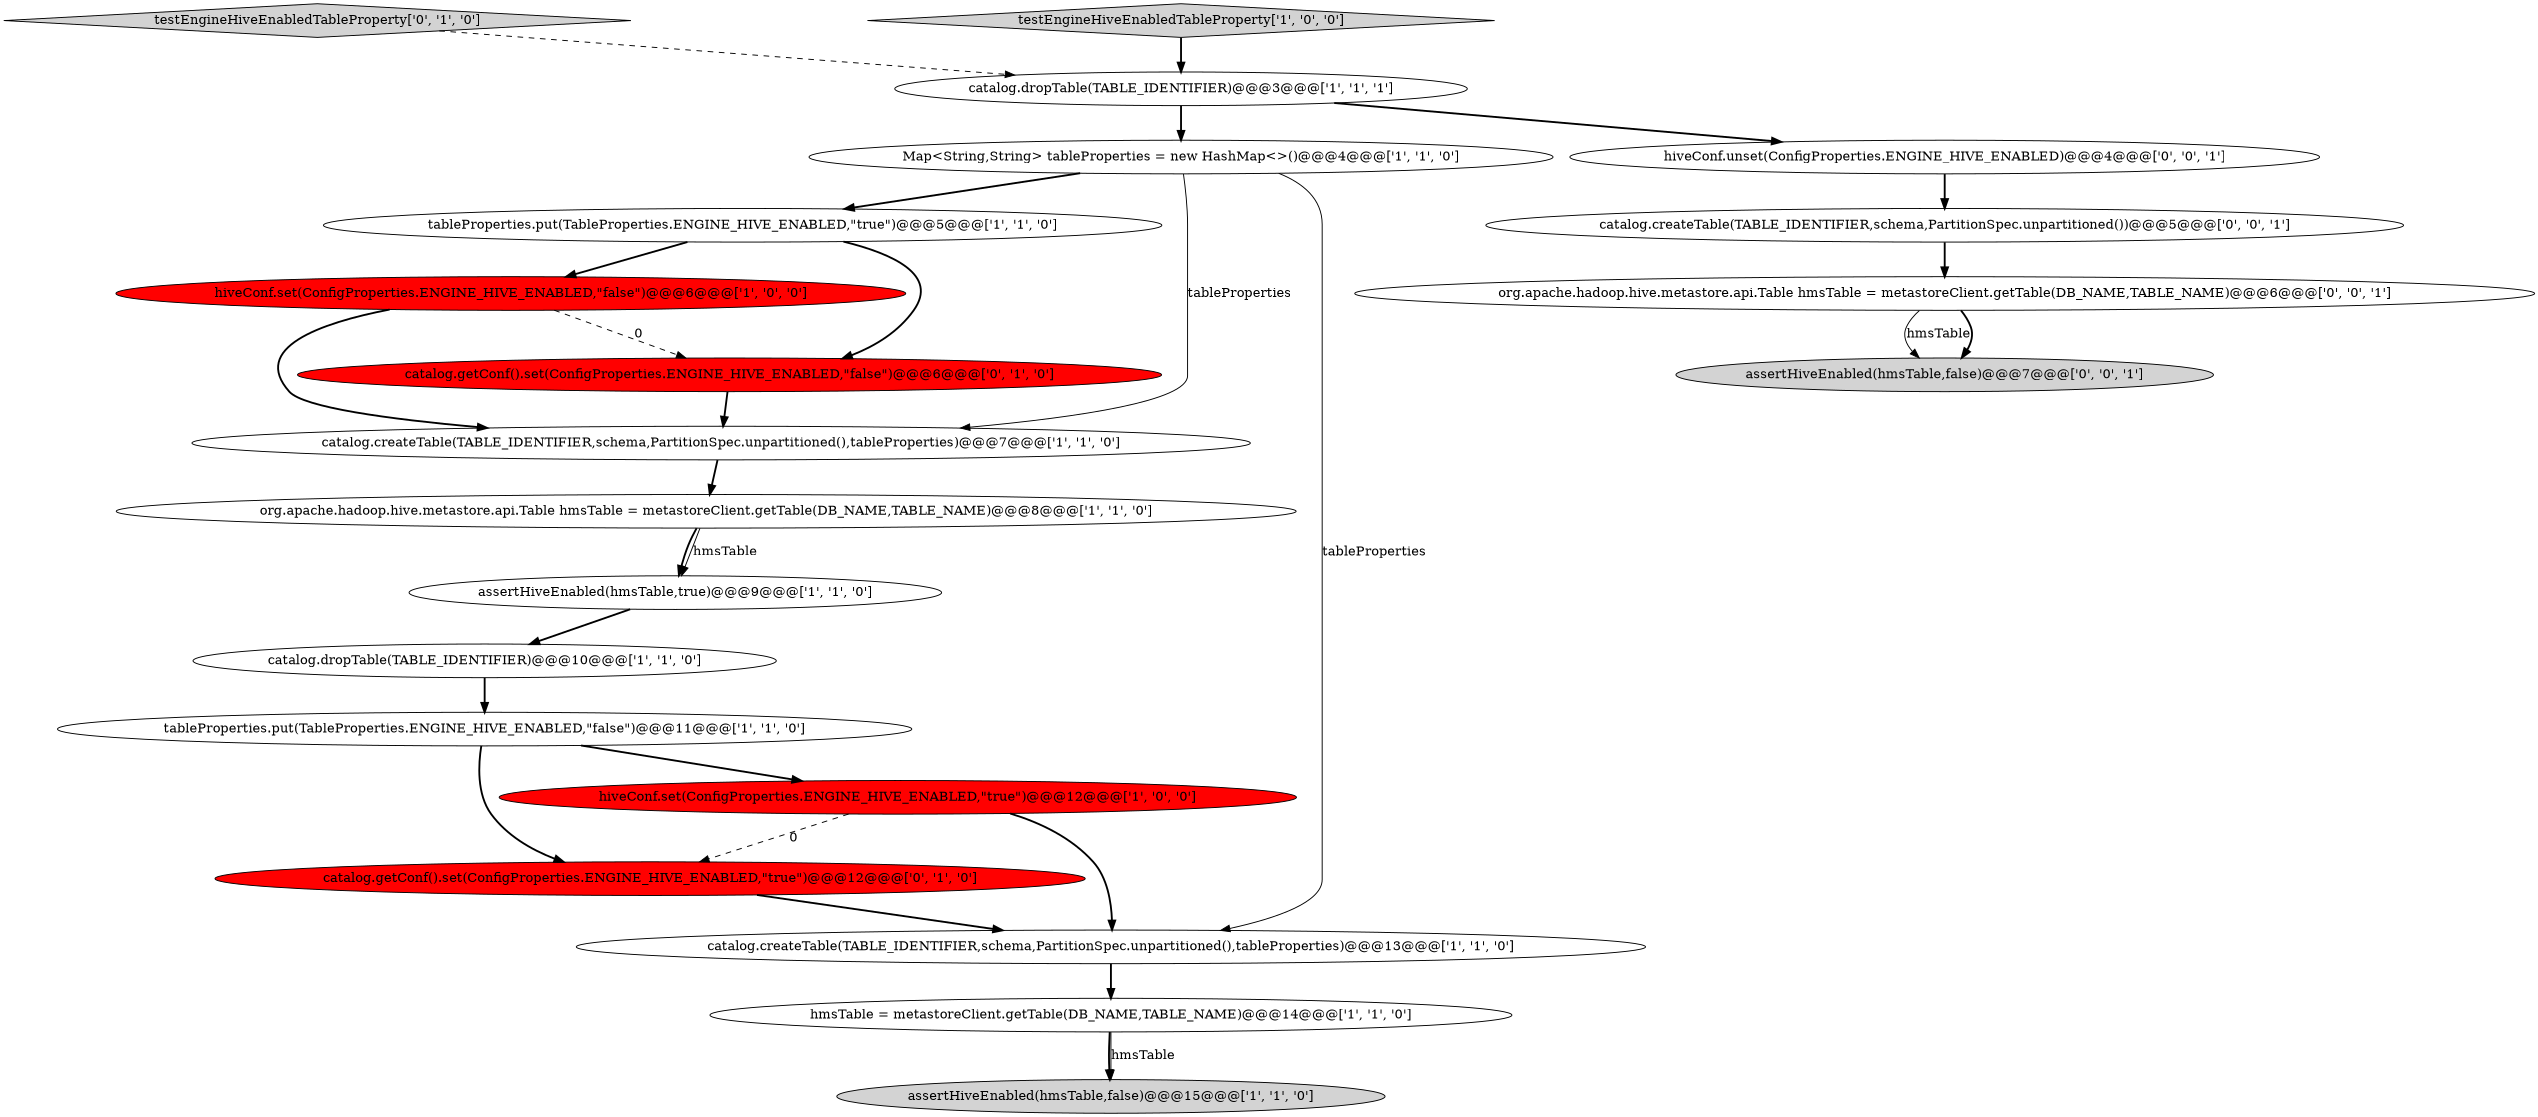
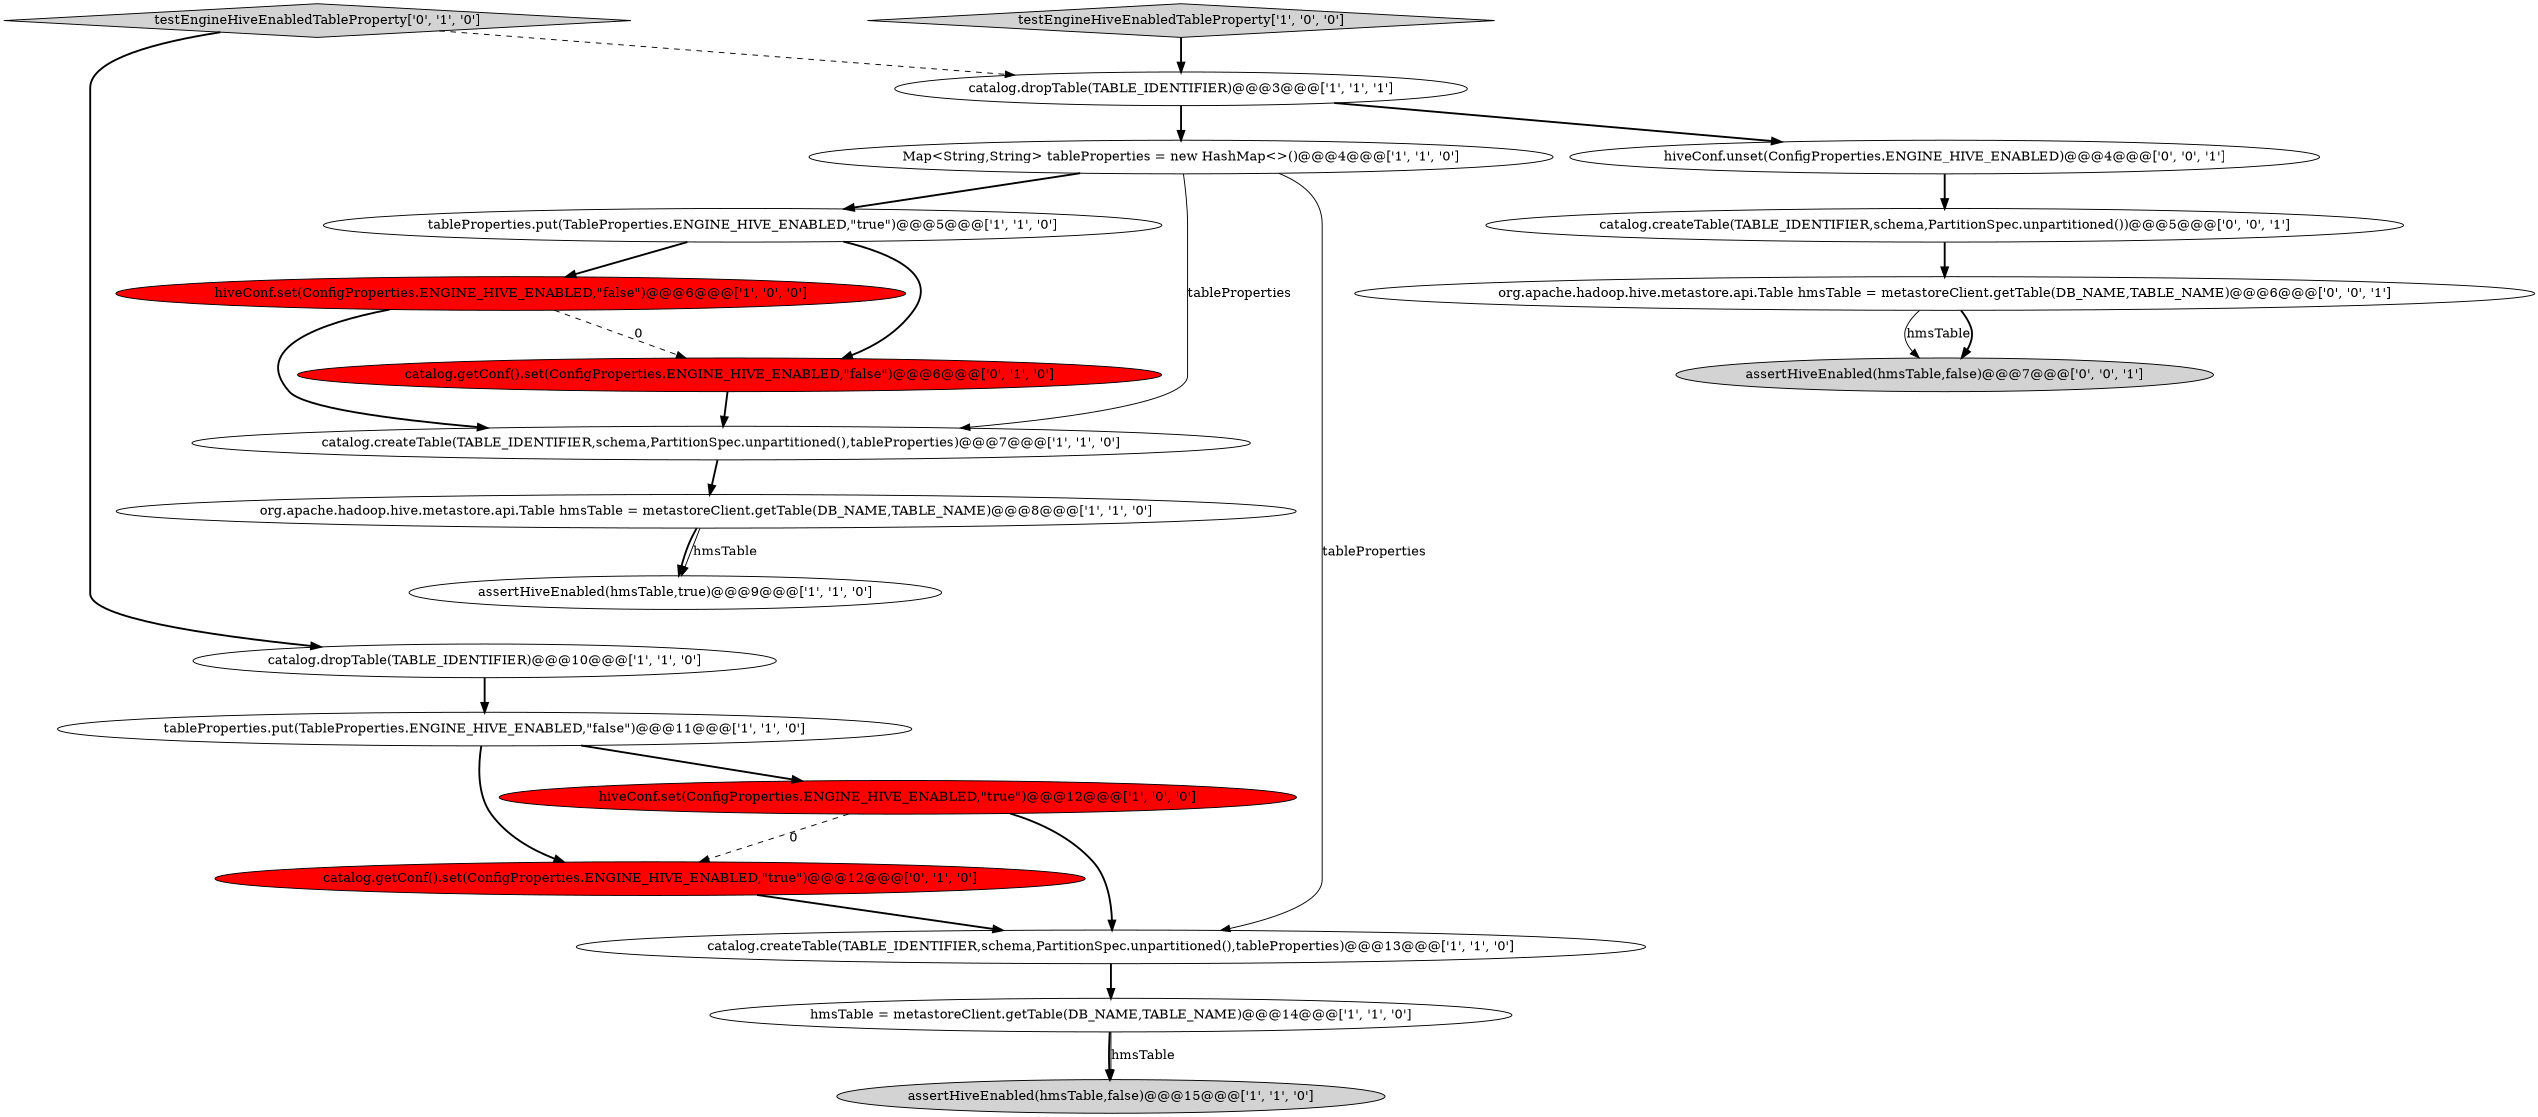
edge "assertHiveEnabled(hmsTable,true)@@@9@@@['1', '1', '0']" -> "catalog.dropTable(TABLE_IDENTIFIER)@@@10@@@['1', '1', '0']": now "testEngineHiveEnabledTableProperty['0', '1', '0']" -> "catalog.dropTable(TABLE_IDENTIFIER)@@@10@@@['1', '1', '0']"
